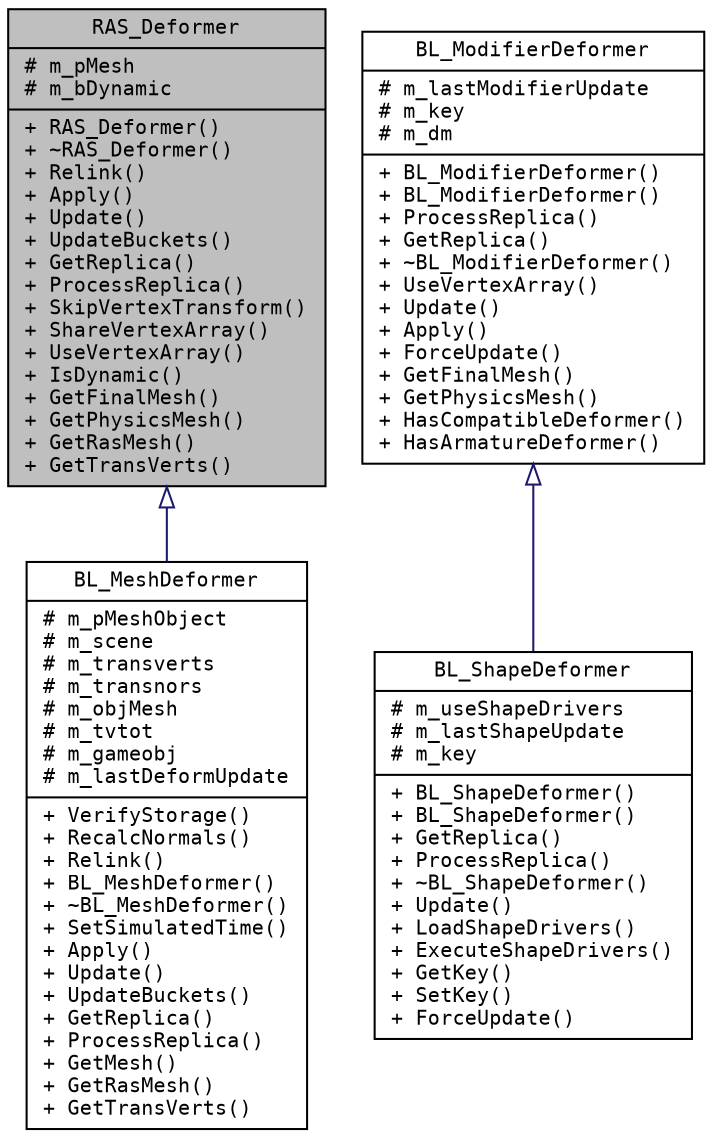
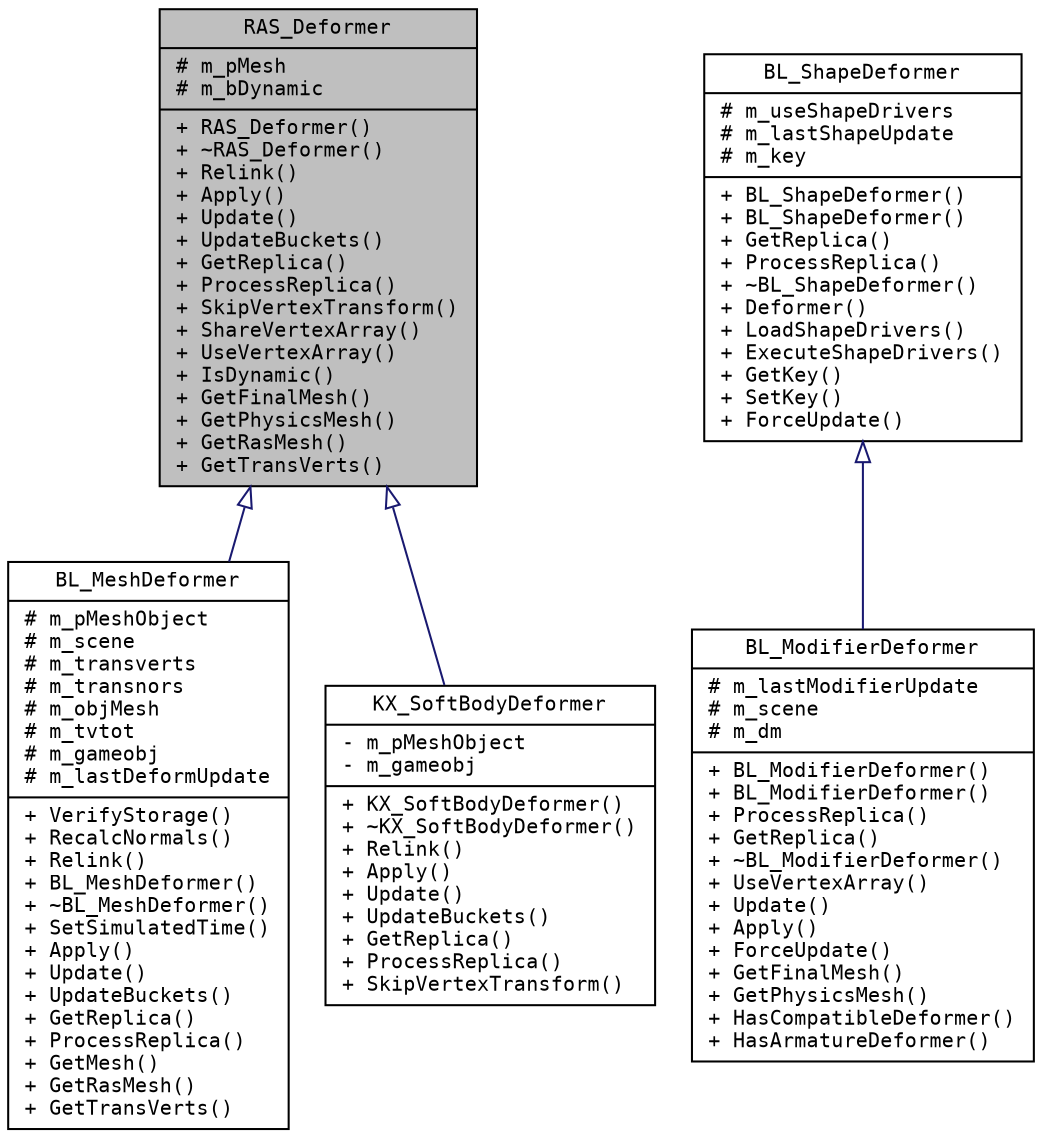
node "BL_ModifierDeformer": text "# m_key" -> "# m_scene"
edge "BL_ShapeDeformer" -> "BL_ModifierDeformer": reversed
node "KX_SoftBodyDeformer": added
node "BL_ShapeDeformer": text "+ Update()" -> "+ Deformer()"
